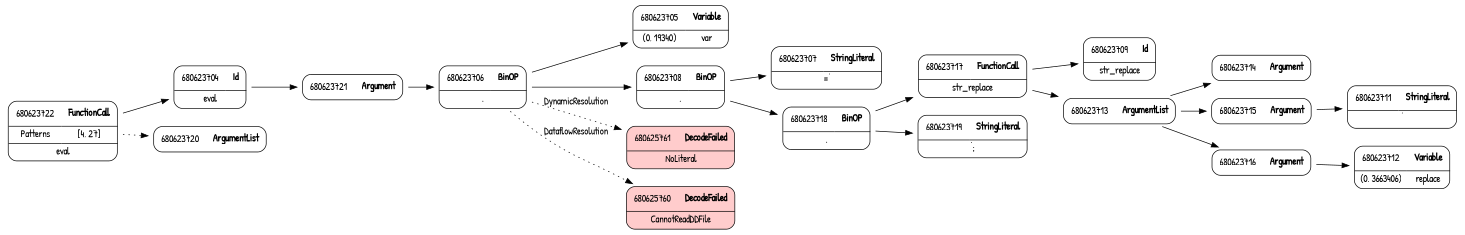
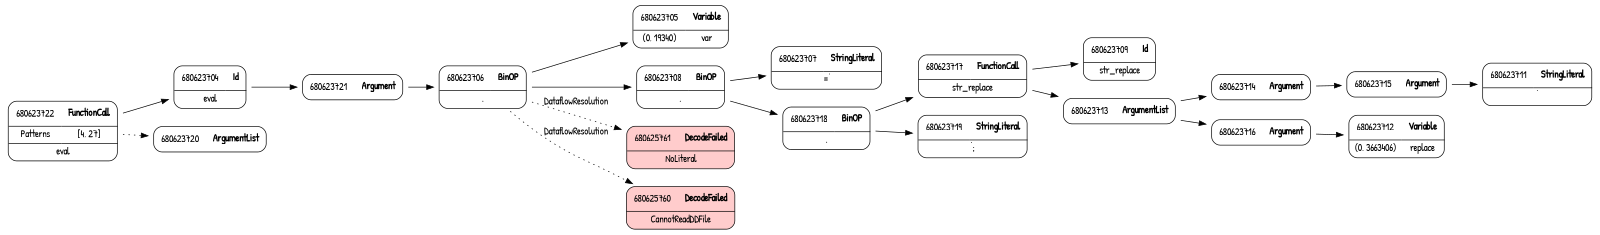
edge "680623706" -> "680625761": label "DynamicResolution" -> "DataflowResolution"
edge "680623713" -> "680623715": now "680623714" -> "680623715"
